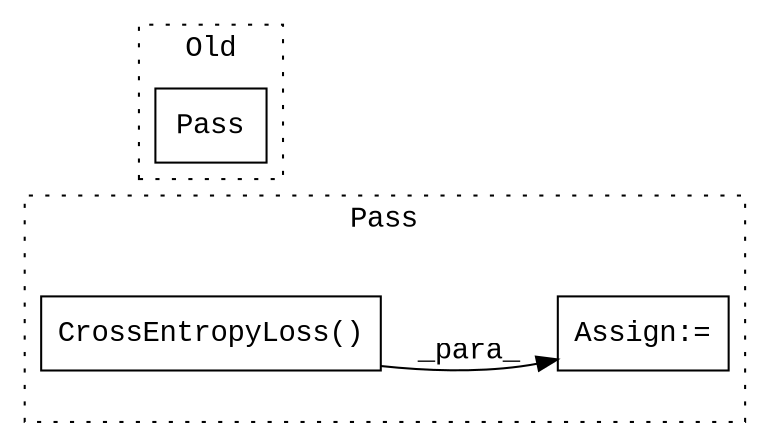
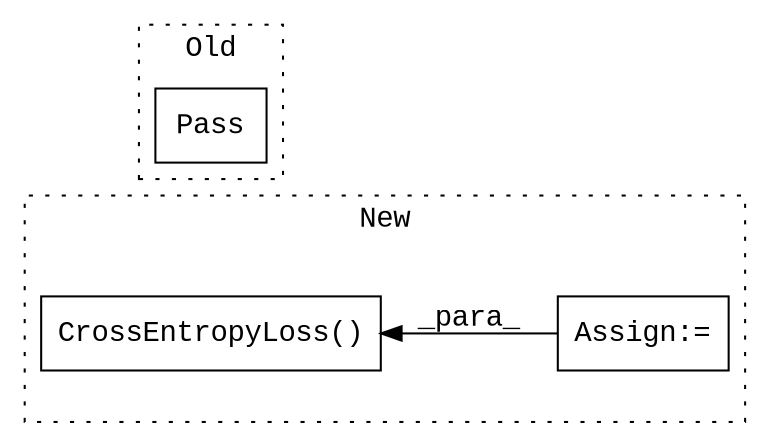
cluster "Pass": label "Pass" -> "New"
edge "CrossEntropyLoss()" -> "Assign:=": reversed
